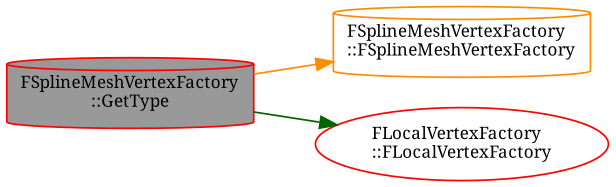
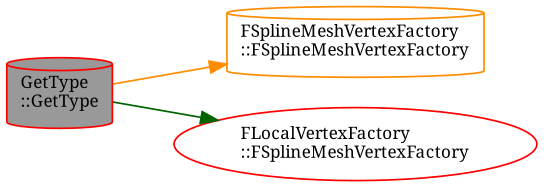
node "FSplineMeshVertexFactory ::GetType": label "FSplineMeshVertexFactory ::GetType" -> "GetType ::GetType"
node "FLocalVertexFactory ::FLocalVertexFactory": label "FLocalVertexFactory ::FLocalVertexFactory" -> "FLocalVertexFactory ::FSplineMeshVertexFactory"
